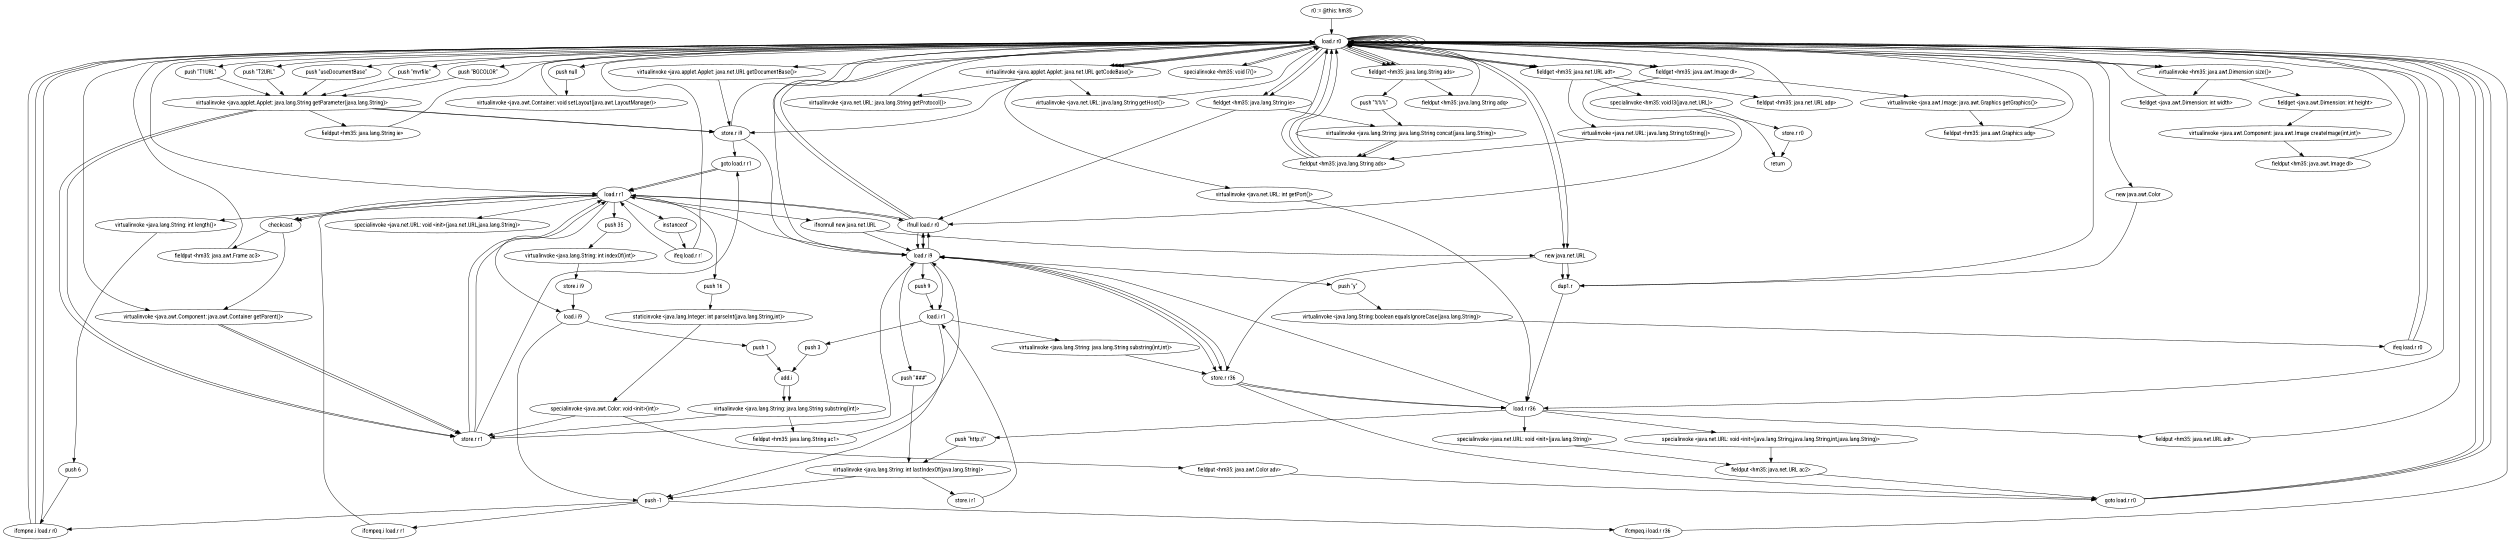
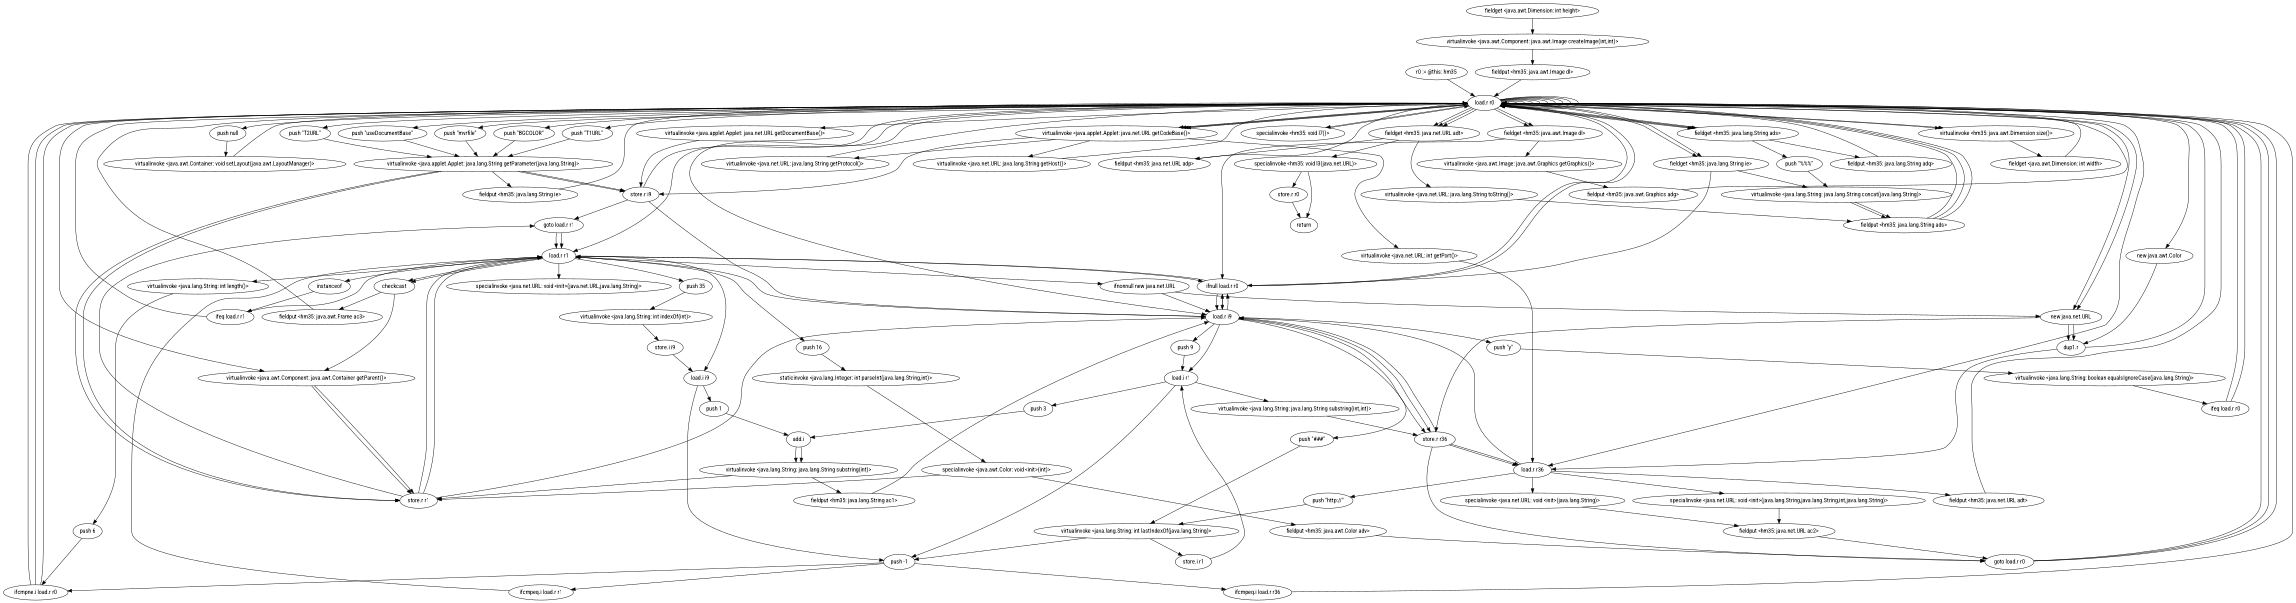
edge "virtualinvoke <hm35: java.awt.Dimension size()>" -> "fieldget <java.awt.Dimension: int height>": removed
